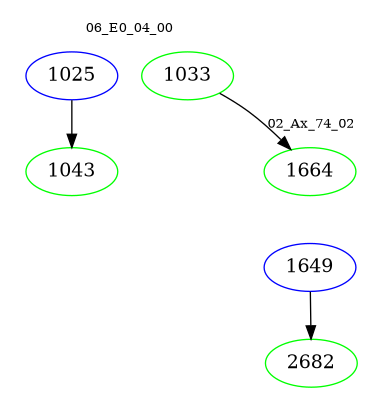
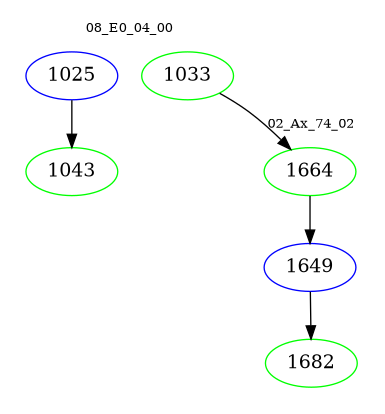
cluster "06_E0_04_00": label "06_E0_04_00" -> "08_E0_04_00"
edge "1664" -> "1649": added
node "2682": label "2682" -> "1682"
